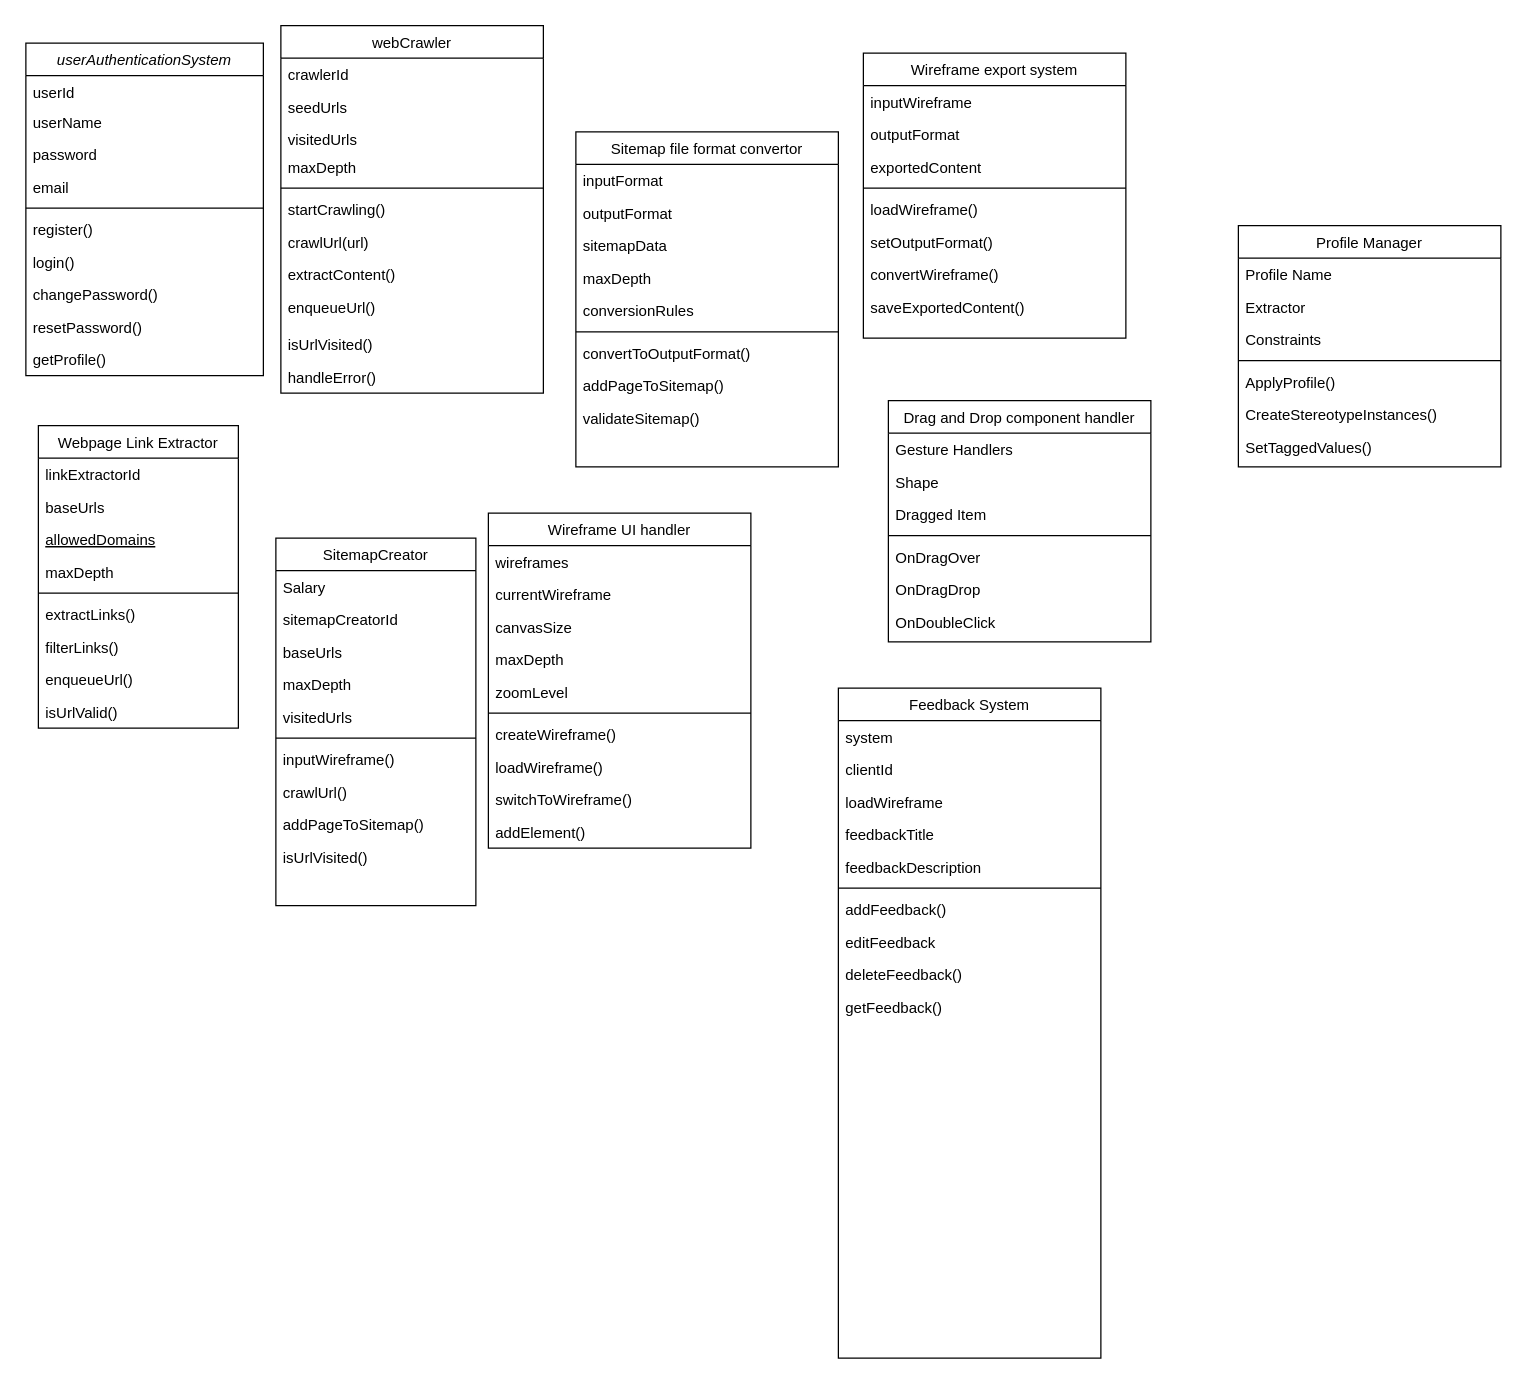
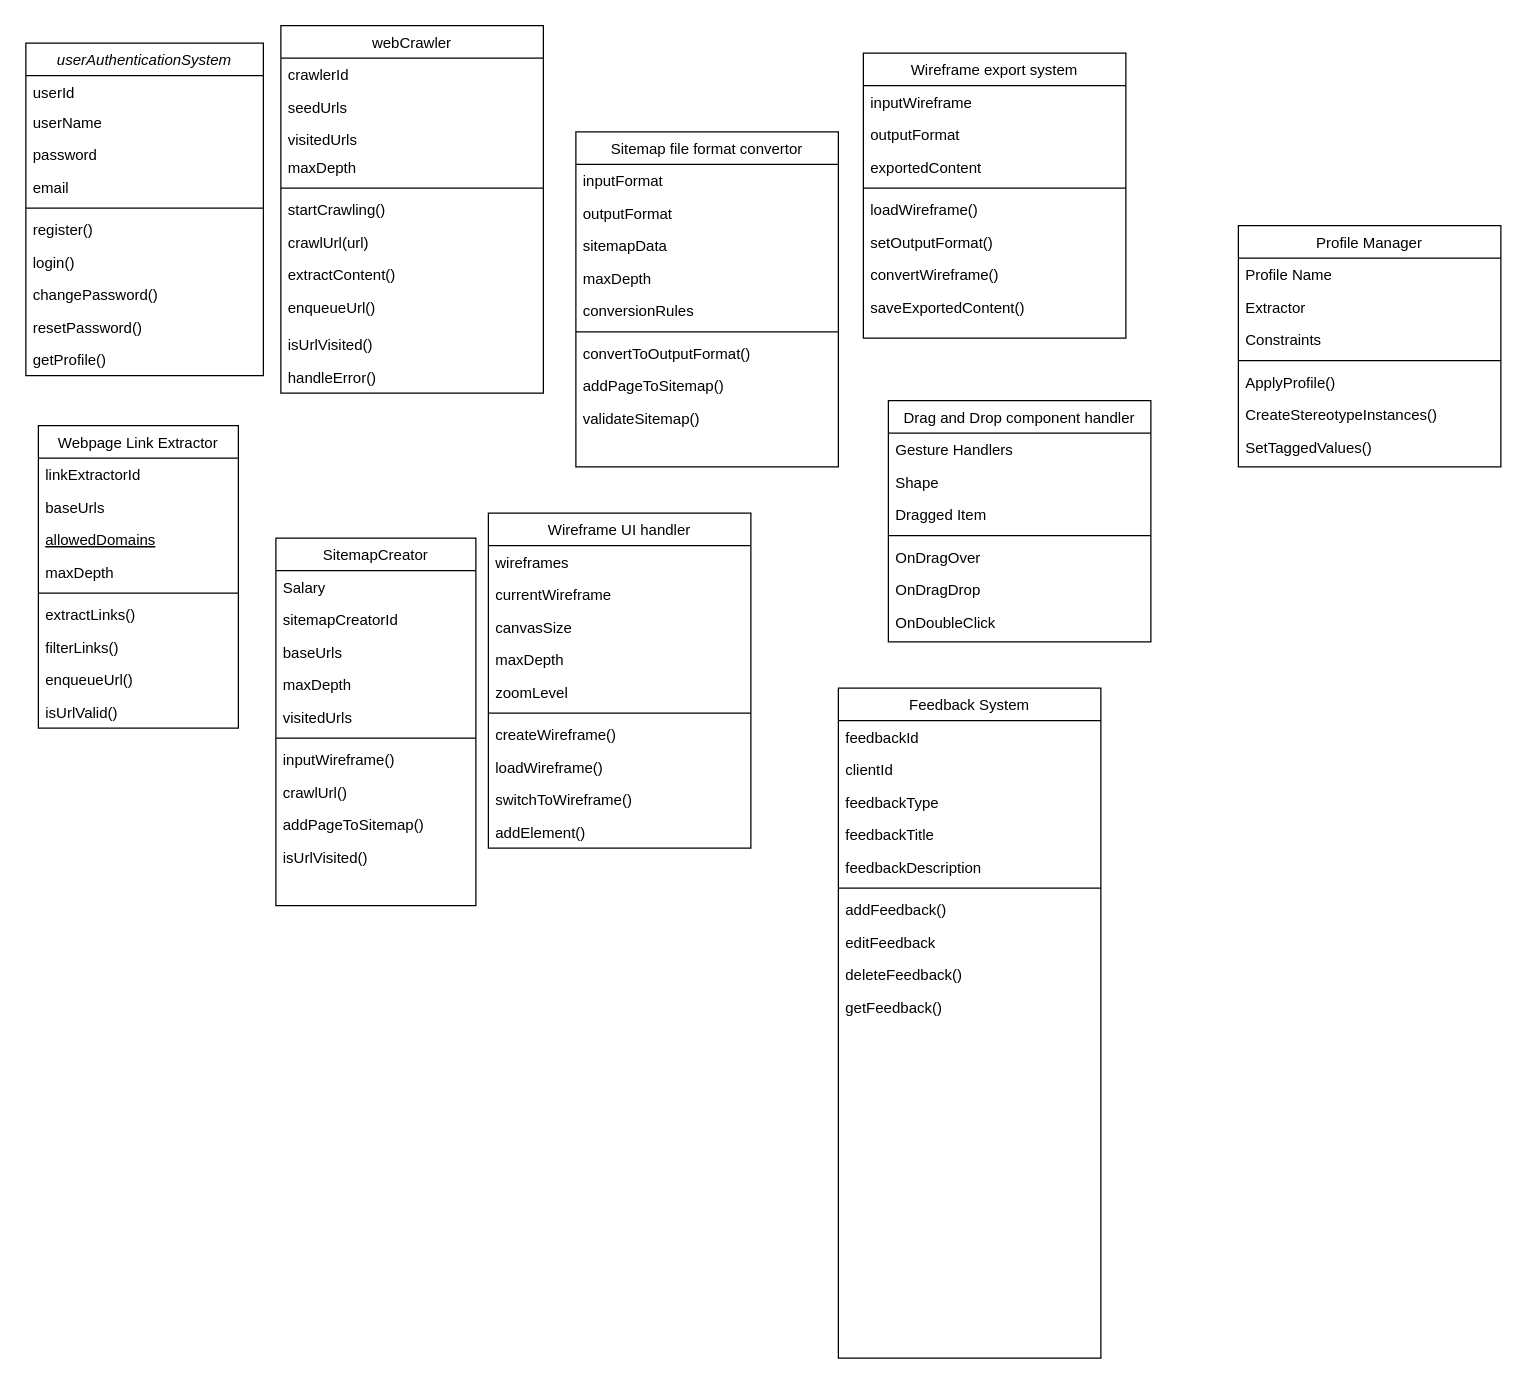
node "system": label "system" -> "feedbackId"
node "loadWireframe": label "loadWireframe" -> "feedbackType"
